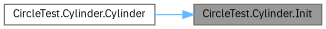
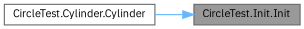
node "CircleTest.Cylinder.Init": label "CircleTest.Cylinder.Init" -> "CircleTest.Init.Init"
